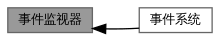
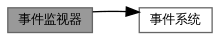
edge "事件系统" -> "事件监视器": reversed
